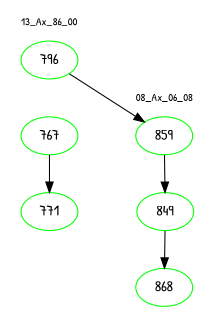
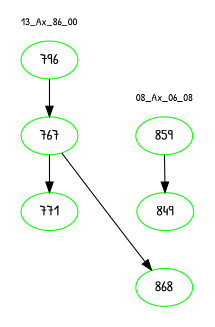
edge "796" -> "859": now "796" -> "767"
edge "849" -> "868": now "767" -> "868"
